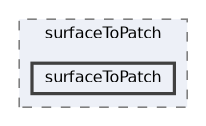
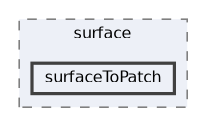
cluster "surfaceToPatch": label "surfaceToPatch" -> "surface"
